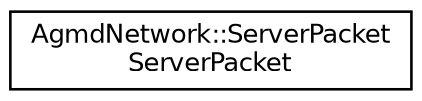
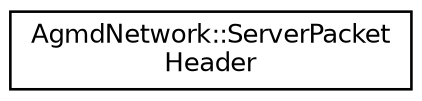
node "AgmdNetwork::ServerPacket ServerPacket": label "AgmdNetwork::ServerPacket ServerPacket" -> "AgmdNetwork::ServerPacket Header"
